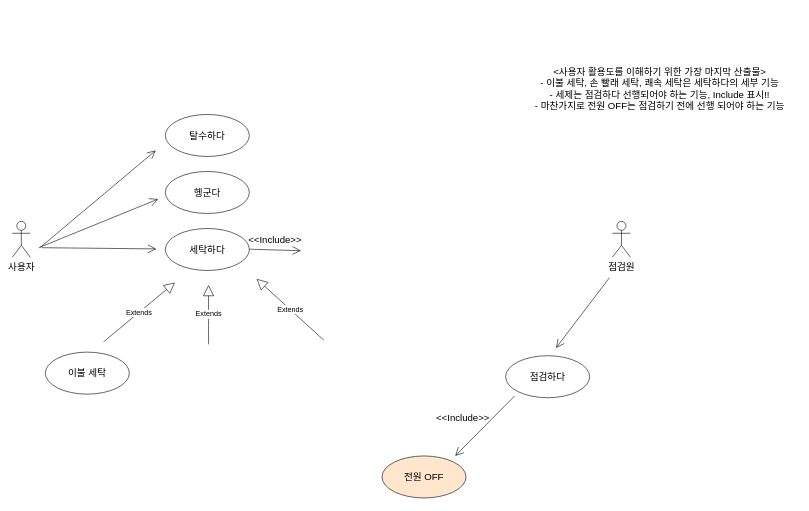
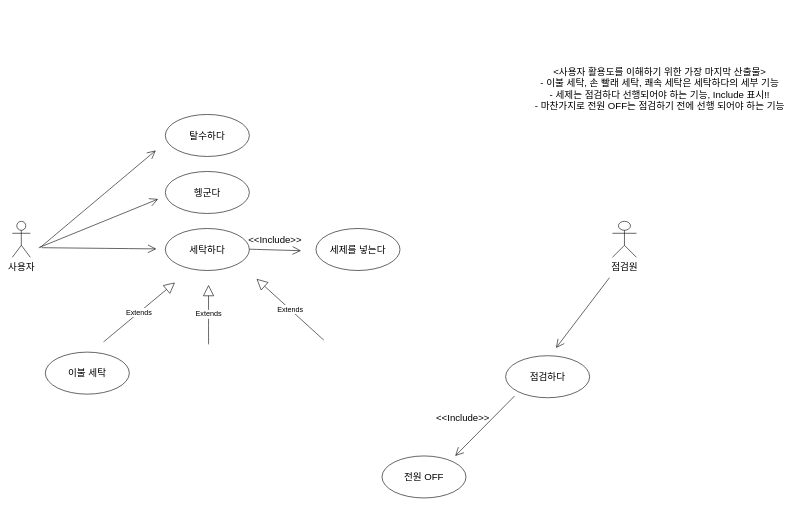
node "점검원": size 18x36 -> 24x36
node "세제를 넣는다": added
node "전원 OFF": fillcolor #ffe6cc -> #ffffff
